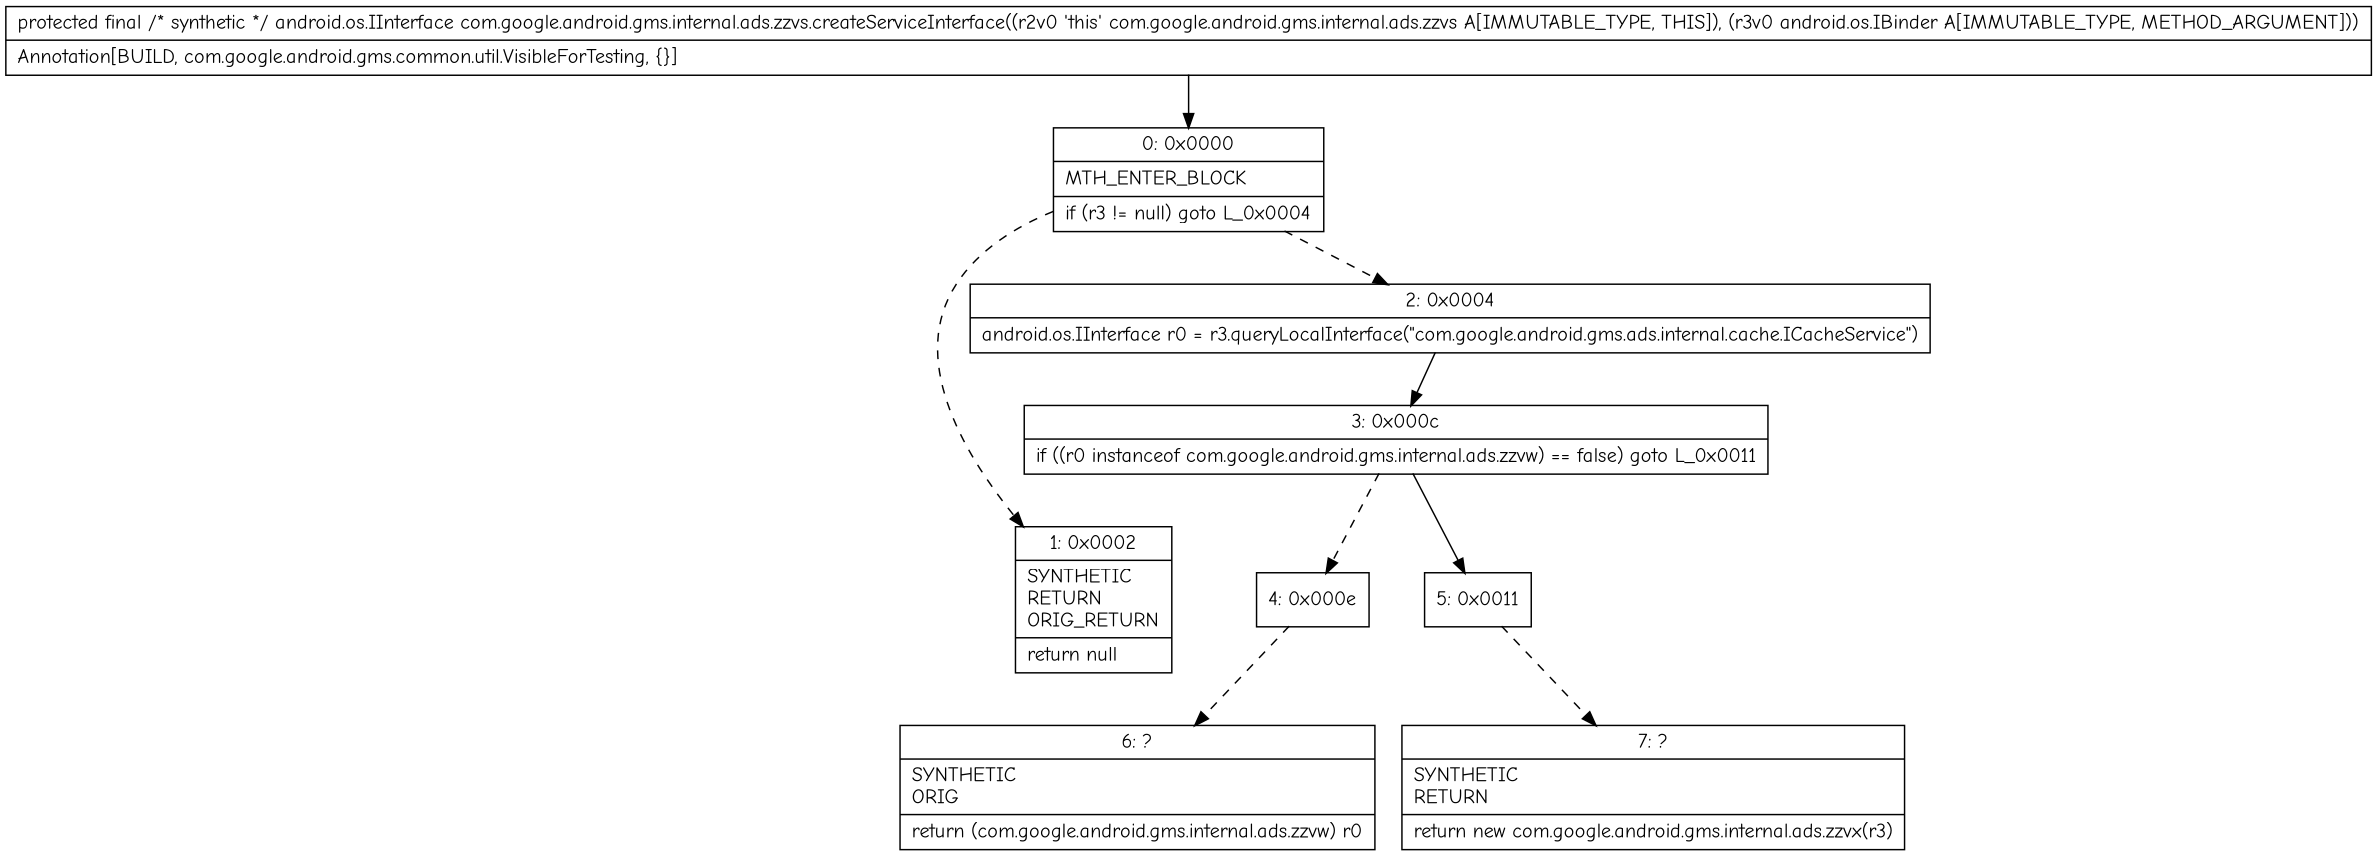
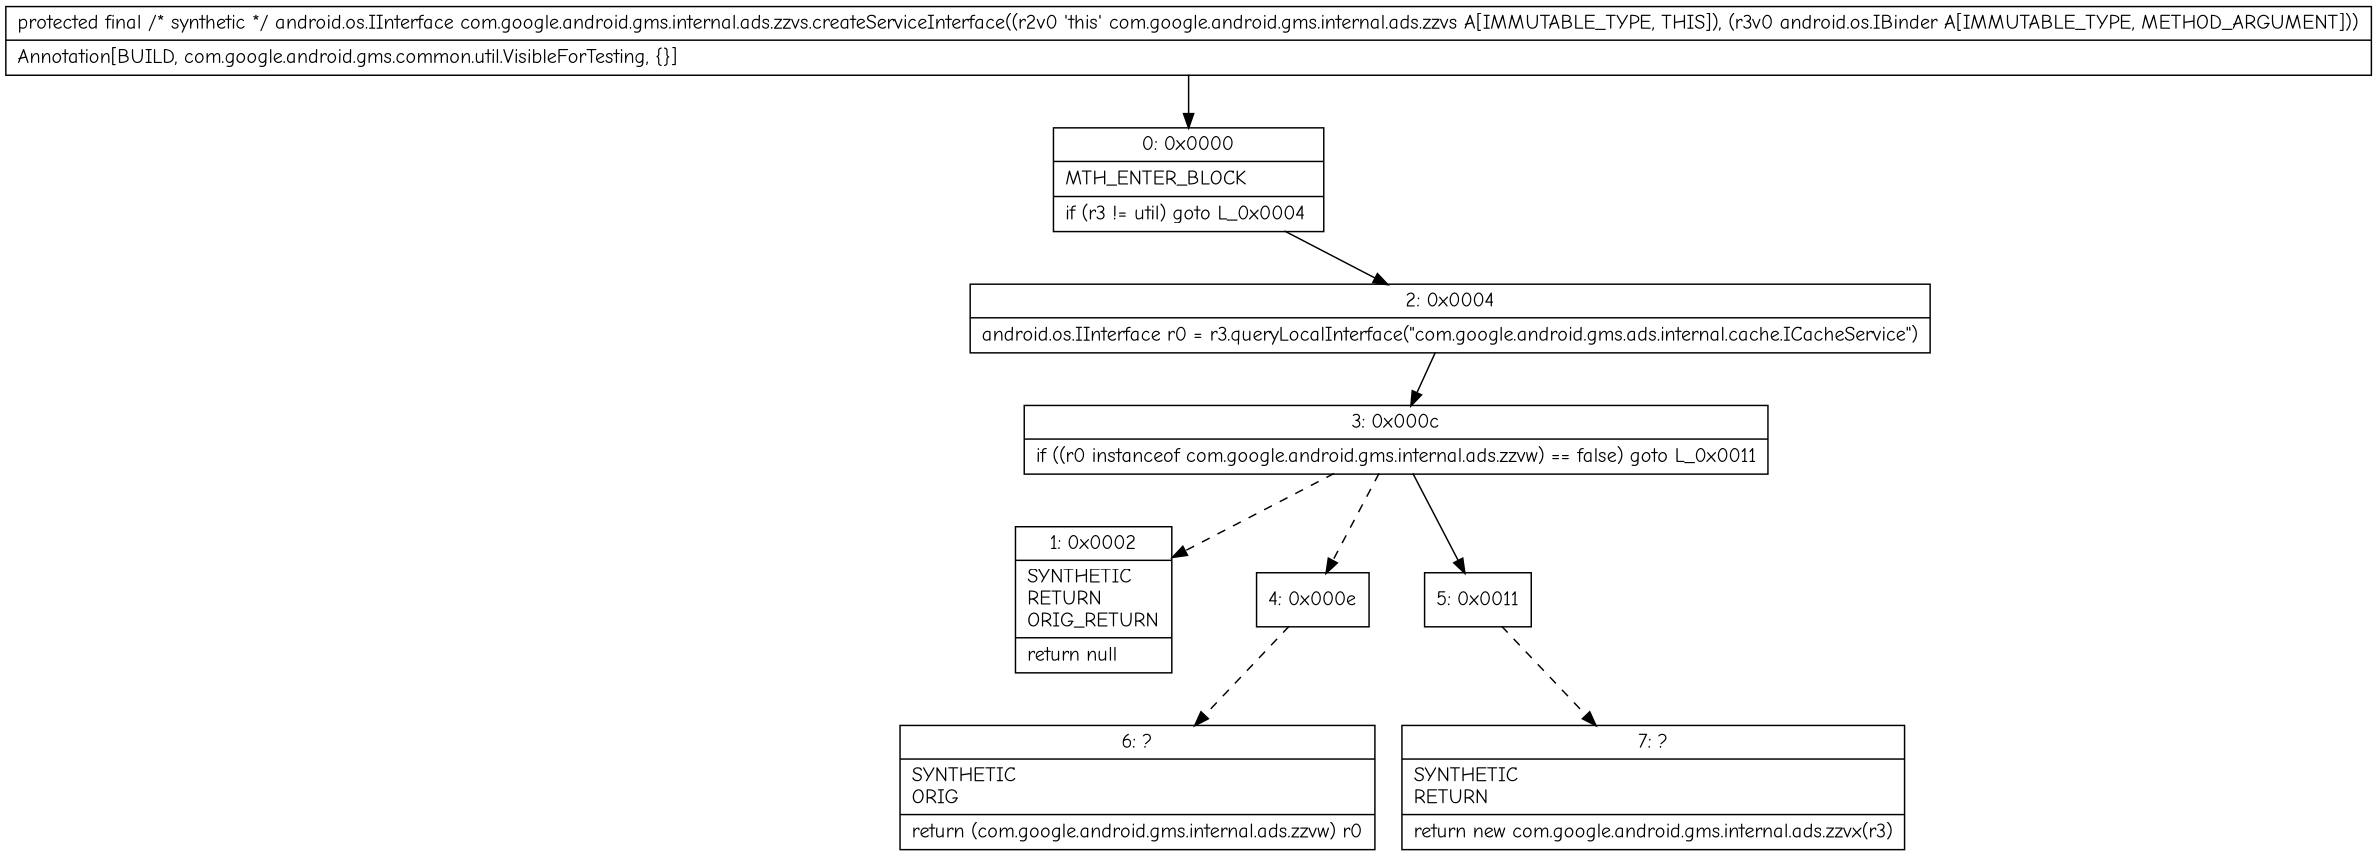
node "0: 0x0000": text "if (r3 != null) goto L_0x0004" -> "if (r3 != util) goto L_0x0004"
edge "0: 0x0000" -> "2: 0x0004": style dashed -> solid
edge "0: 0x0000" -> "1: 0x0002": now "3: 0x000c" -> "1: 0x0002"
